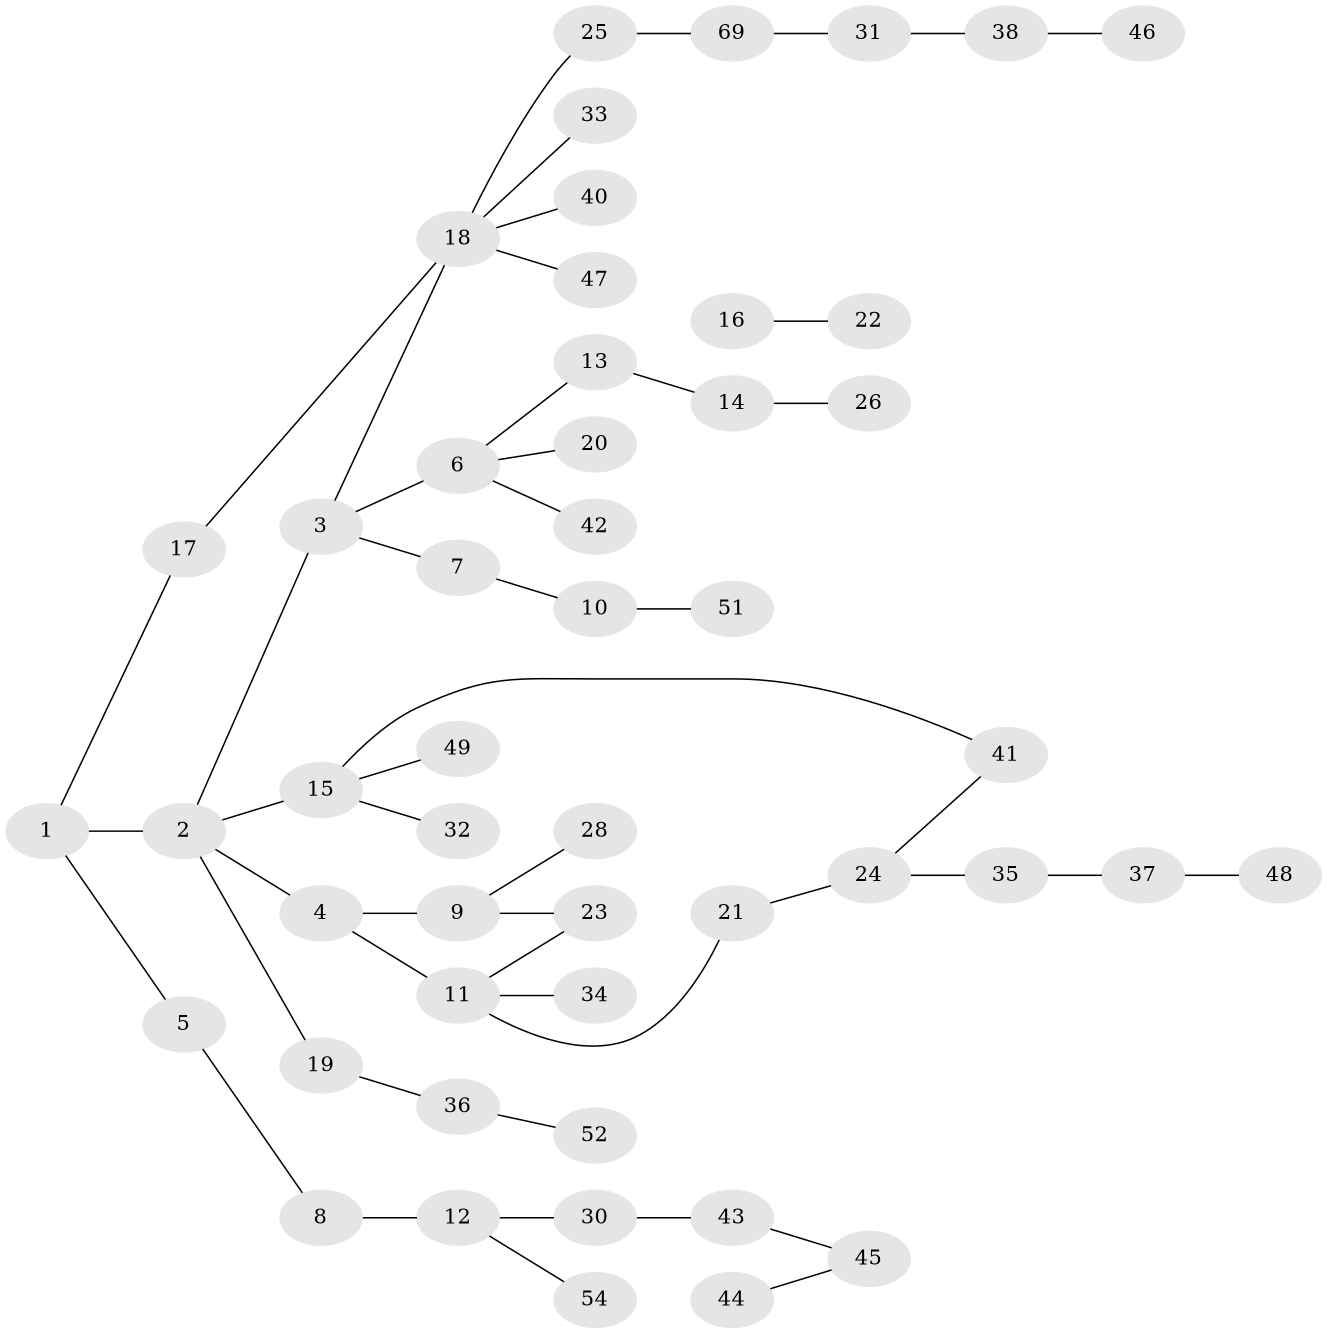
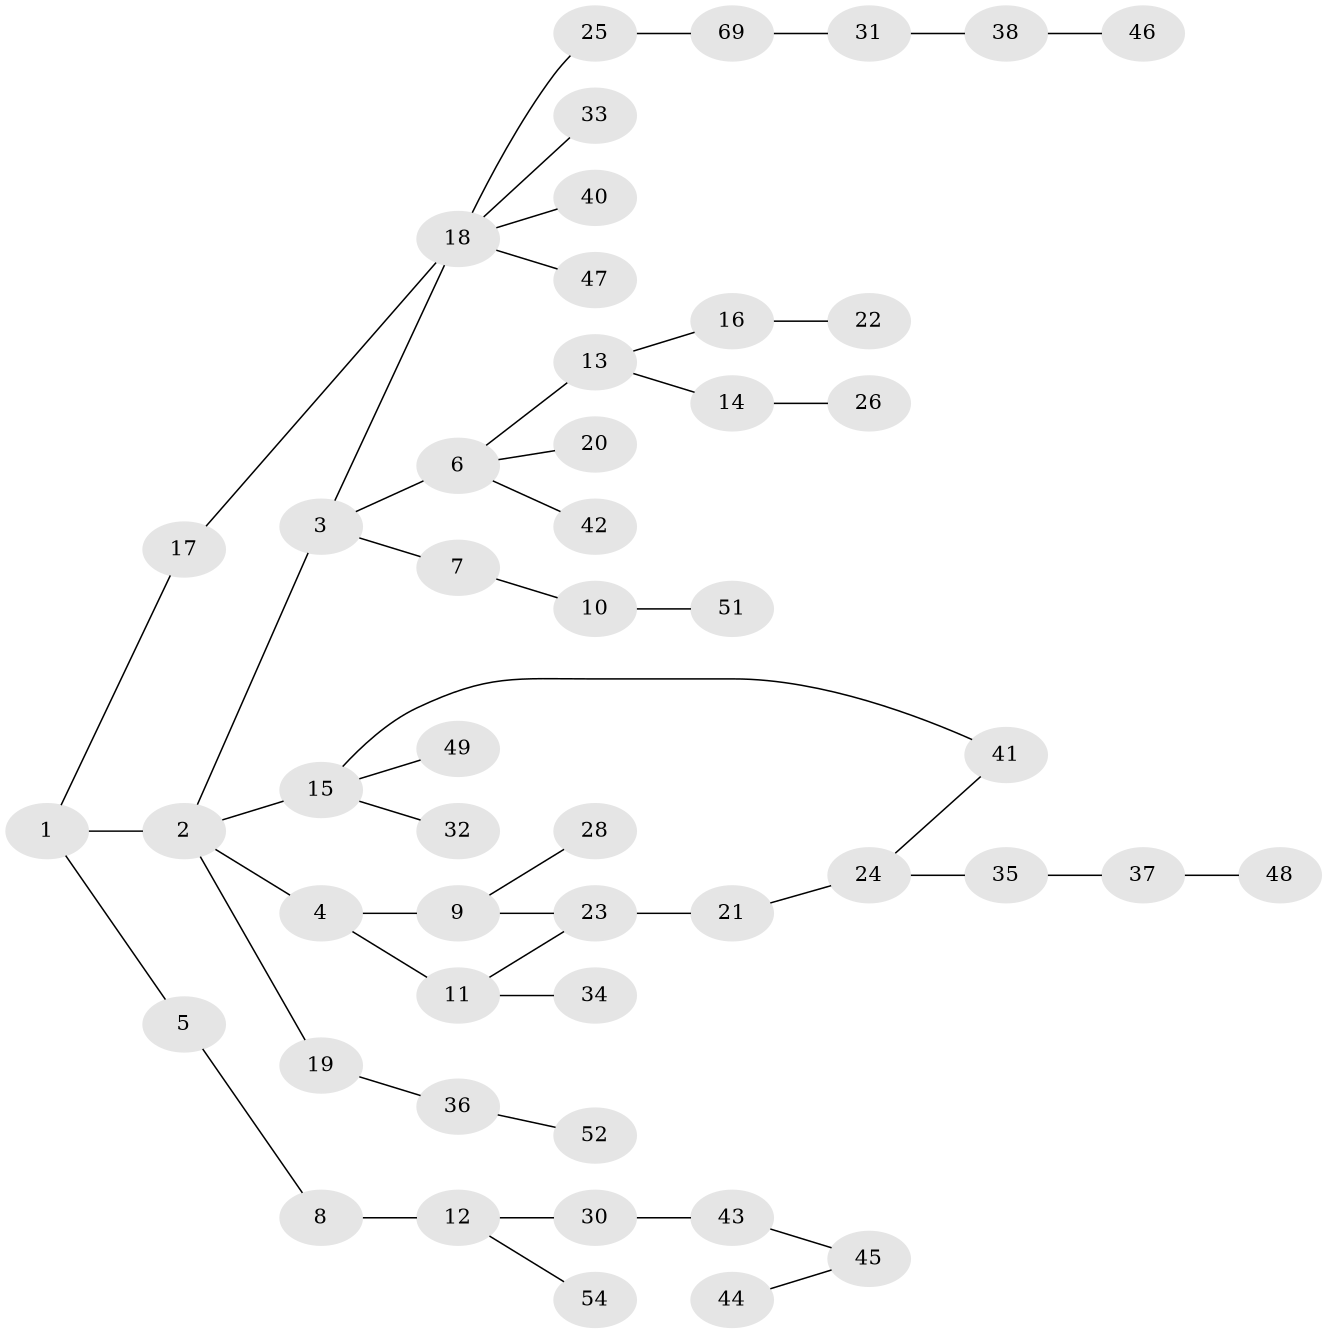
edge "16" -- "13": added
edge "21" -- "11": now "21" -- "23"
